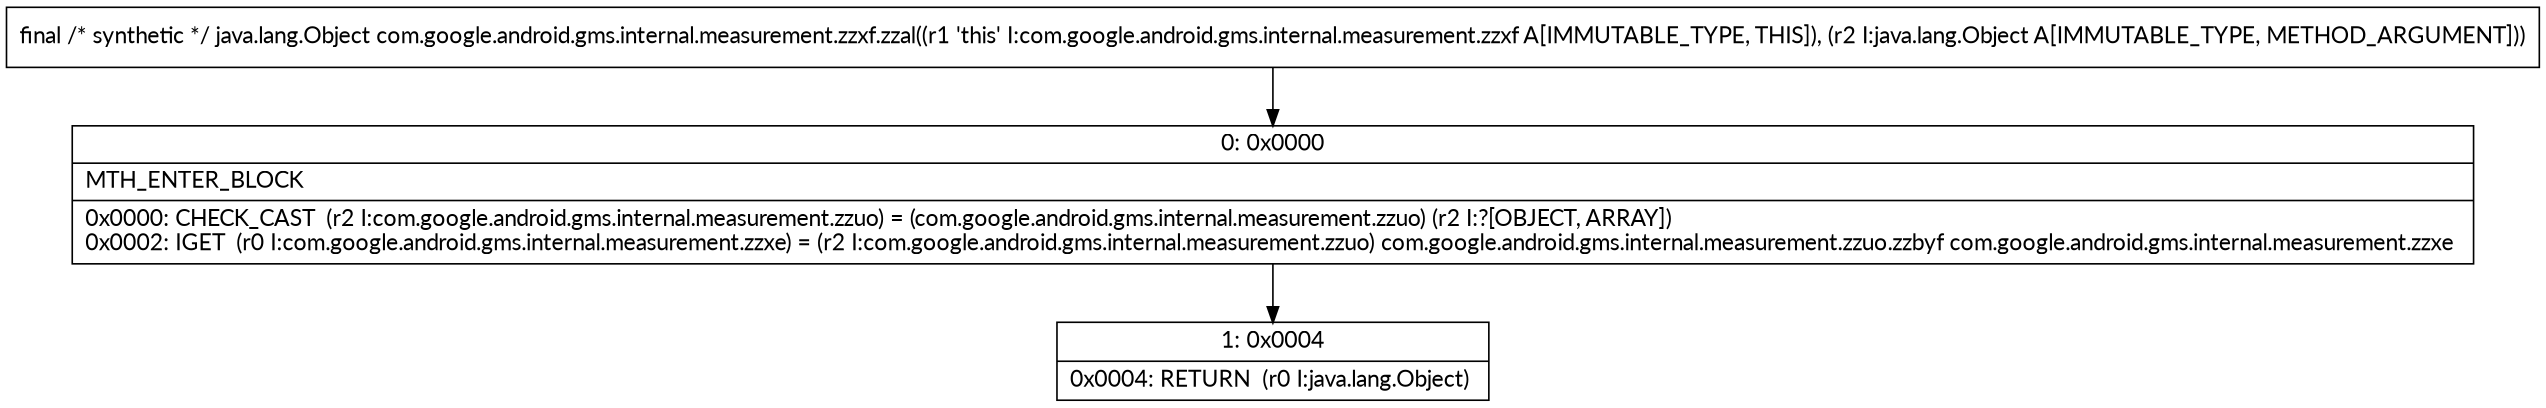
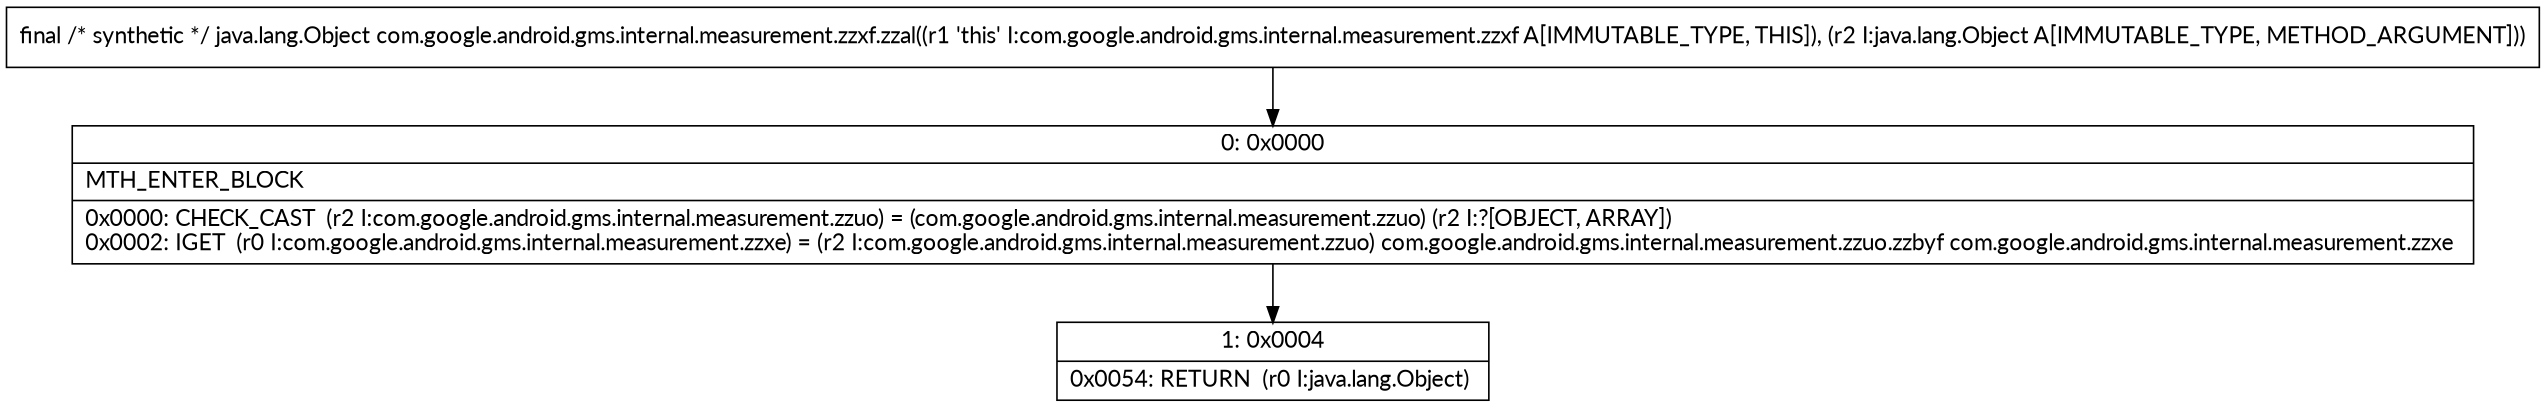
node "1: 0x0004": text "0x0004: RETURN  (r0 I:java.lang.Object)" -> "0x0054: RETURN  (r0 I:java.lang.Object)"
